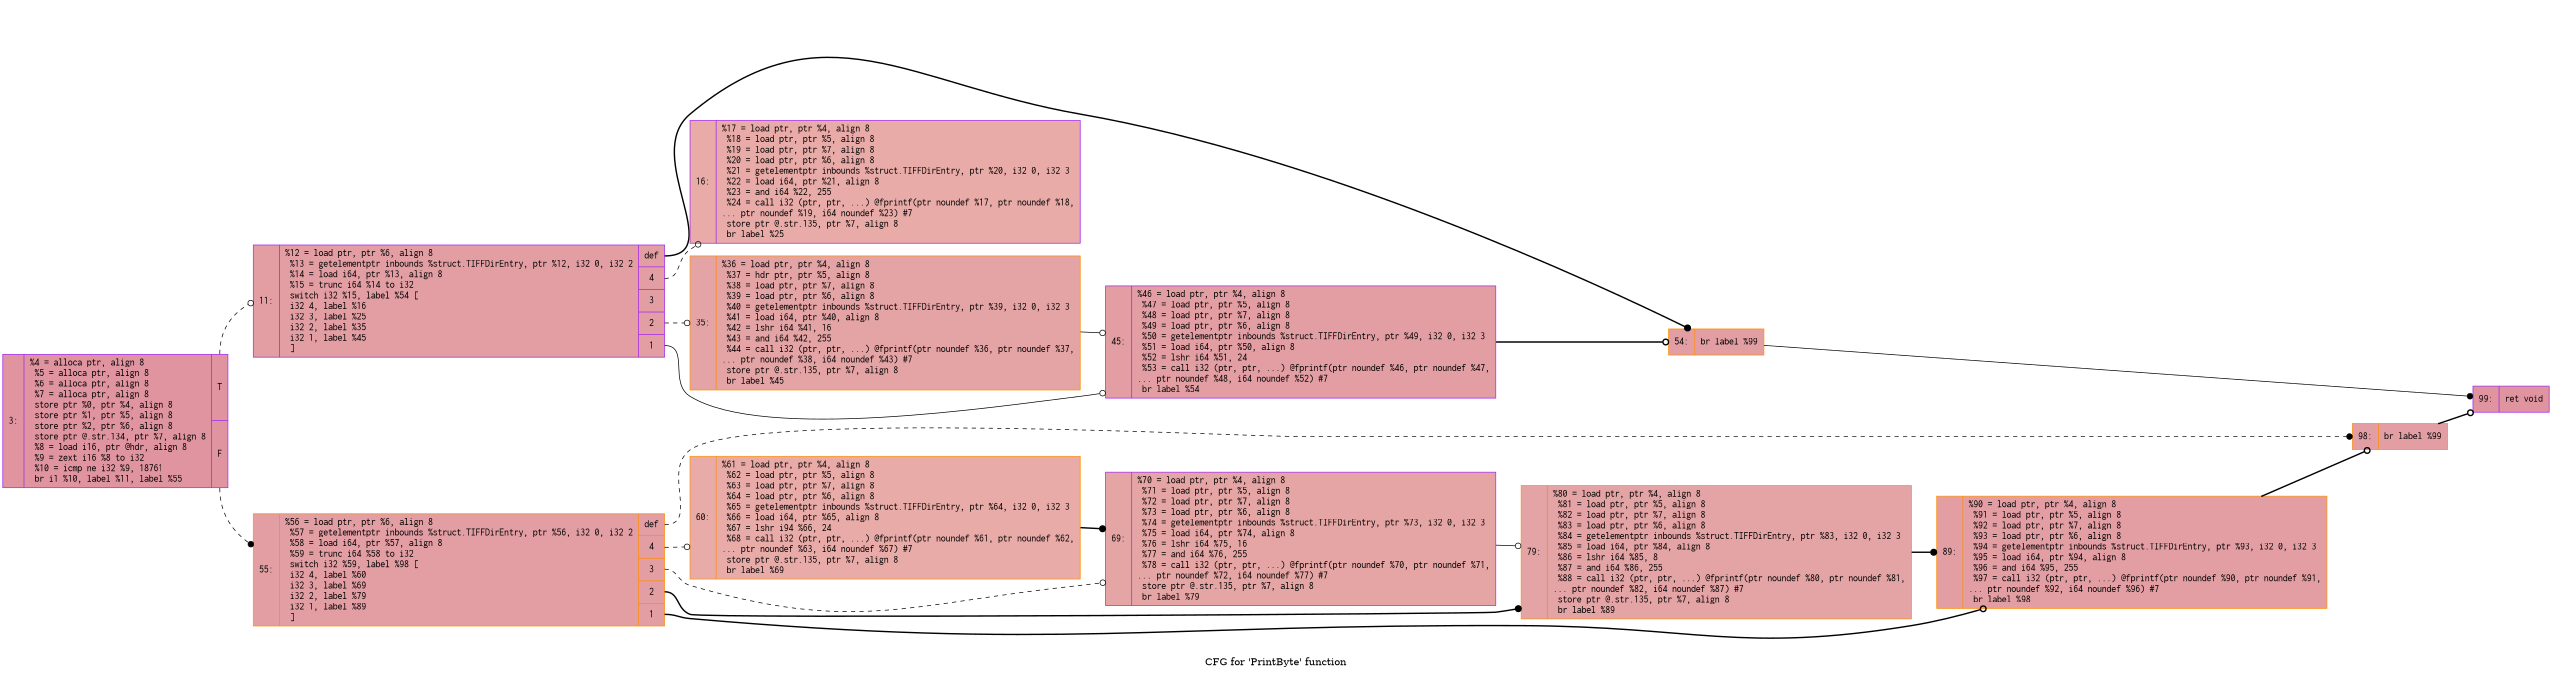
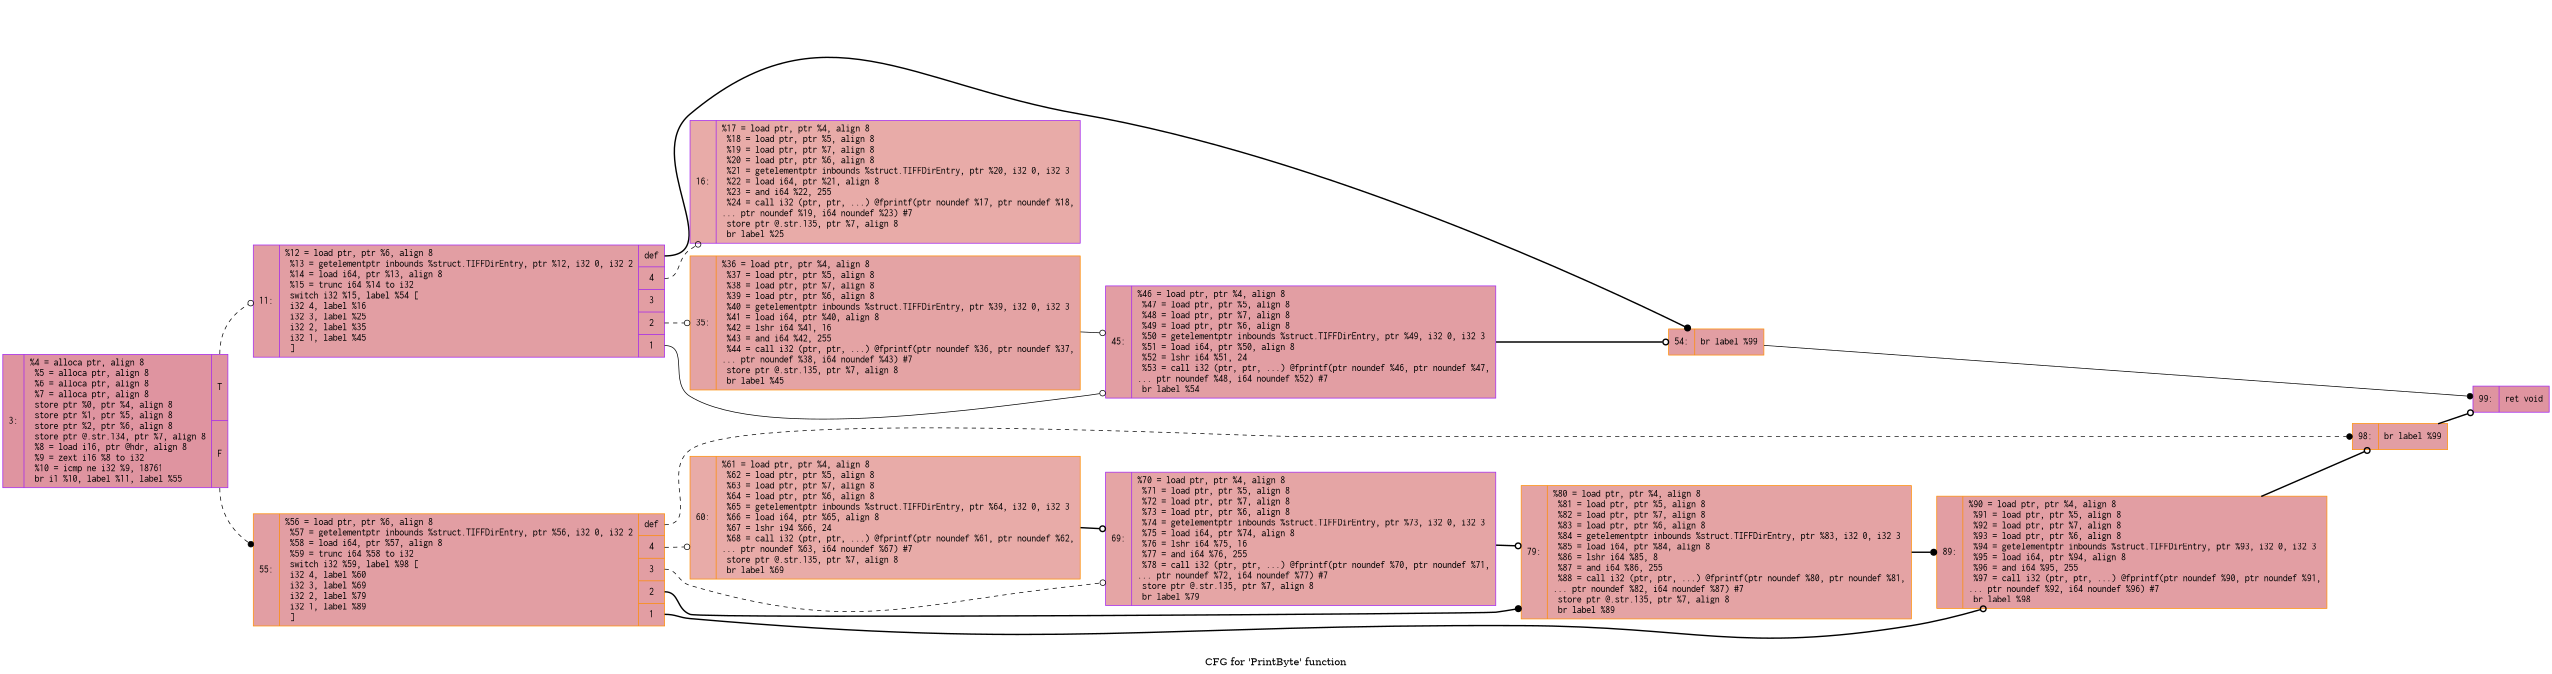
node "35:": text "%37 = hdr ptr, ptr %5, align 8" -> "%37 = load ptr, ptr %5, align 8"
edge "60:" -> "69:": arrowhead dot -> odot
edge "69:" -> "79:": style solid -> bold
